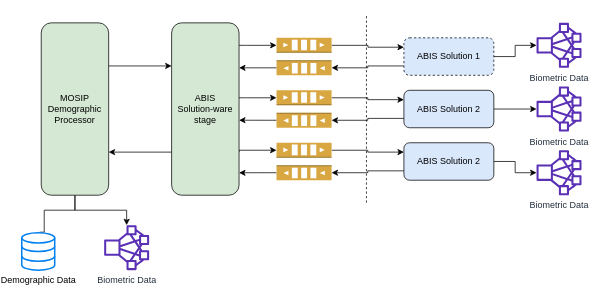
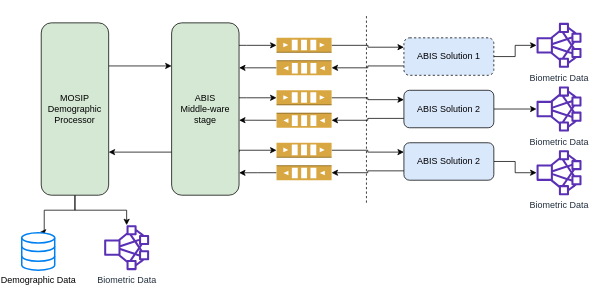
node "ABIS Solution-ware stage": label "ABIS Solution-ware stage" -> "ABIS Middle-ware stage"
edge "MOSIP Demographic Processor" -- "Demographic Data": arrowhead none -> classic
